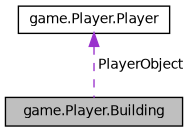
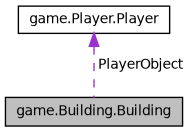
node "game.Player.Building": label "game.Player.Building" -> "game.Building.Building"
